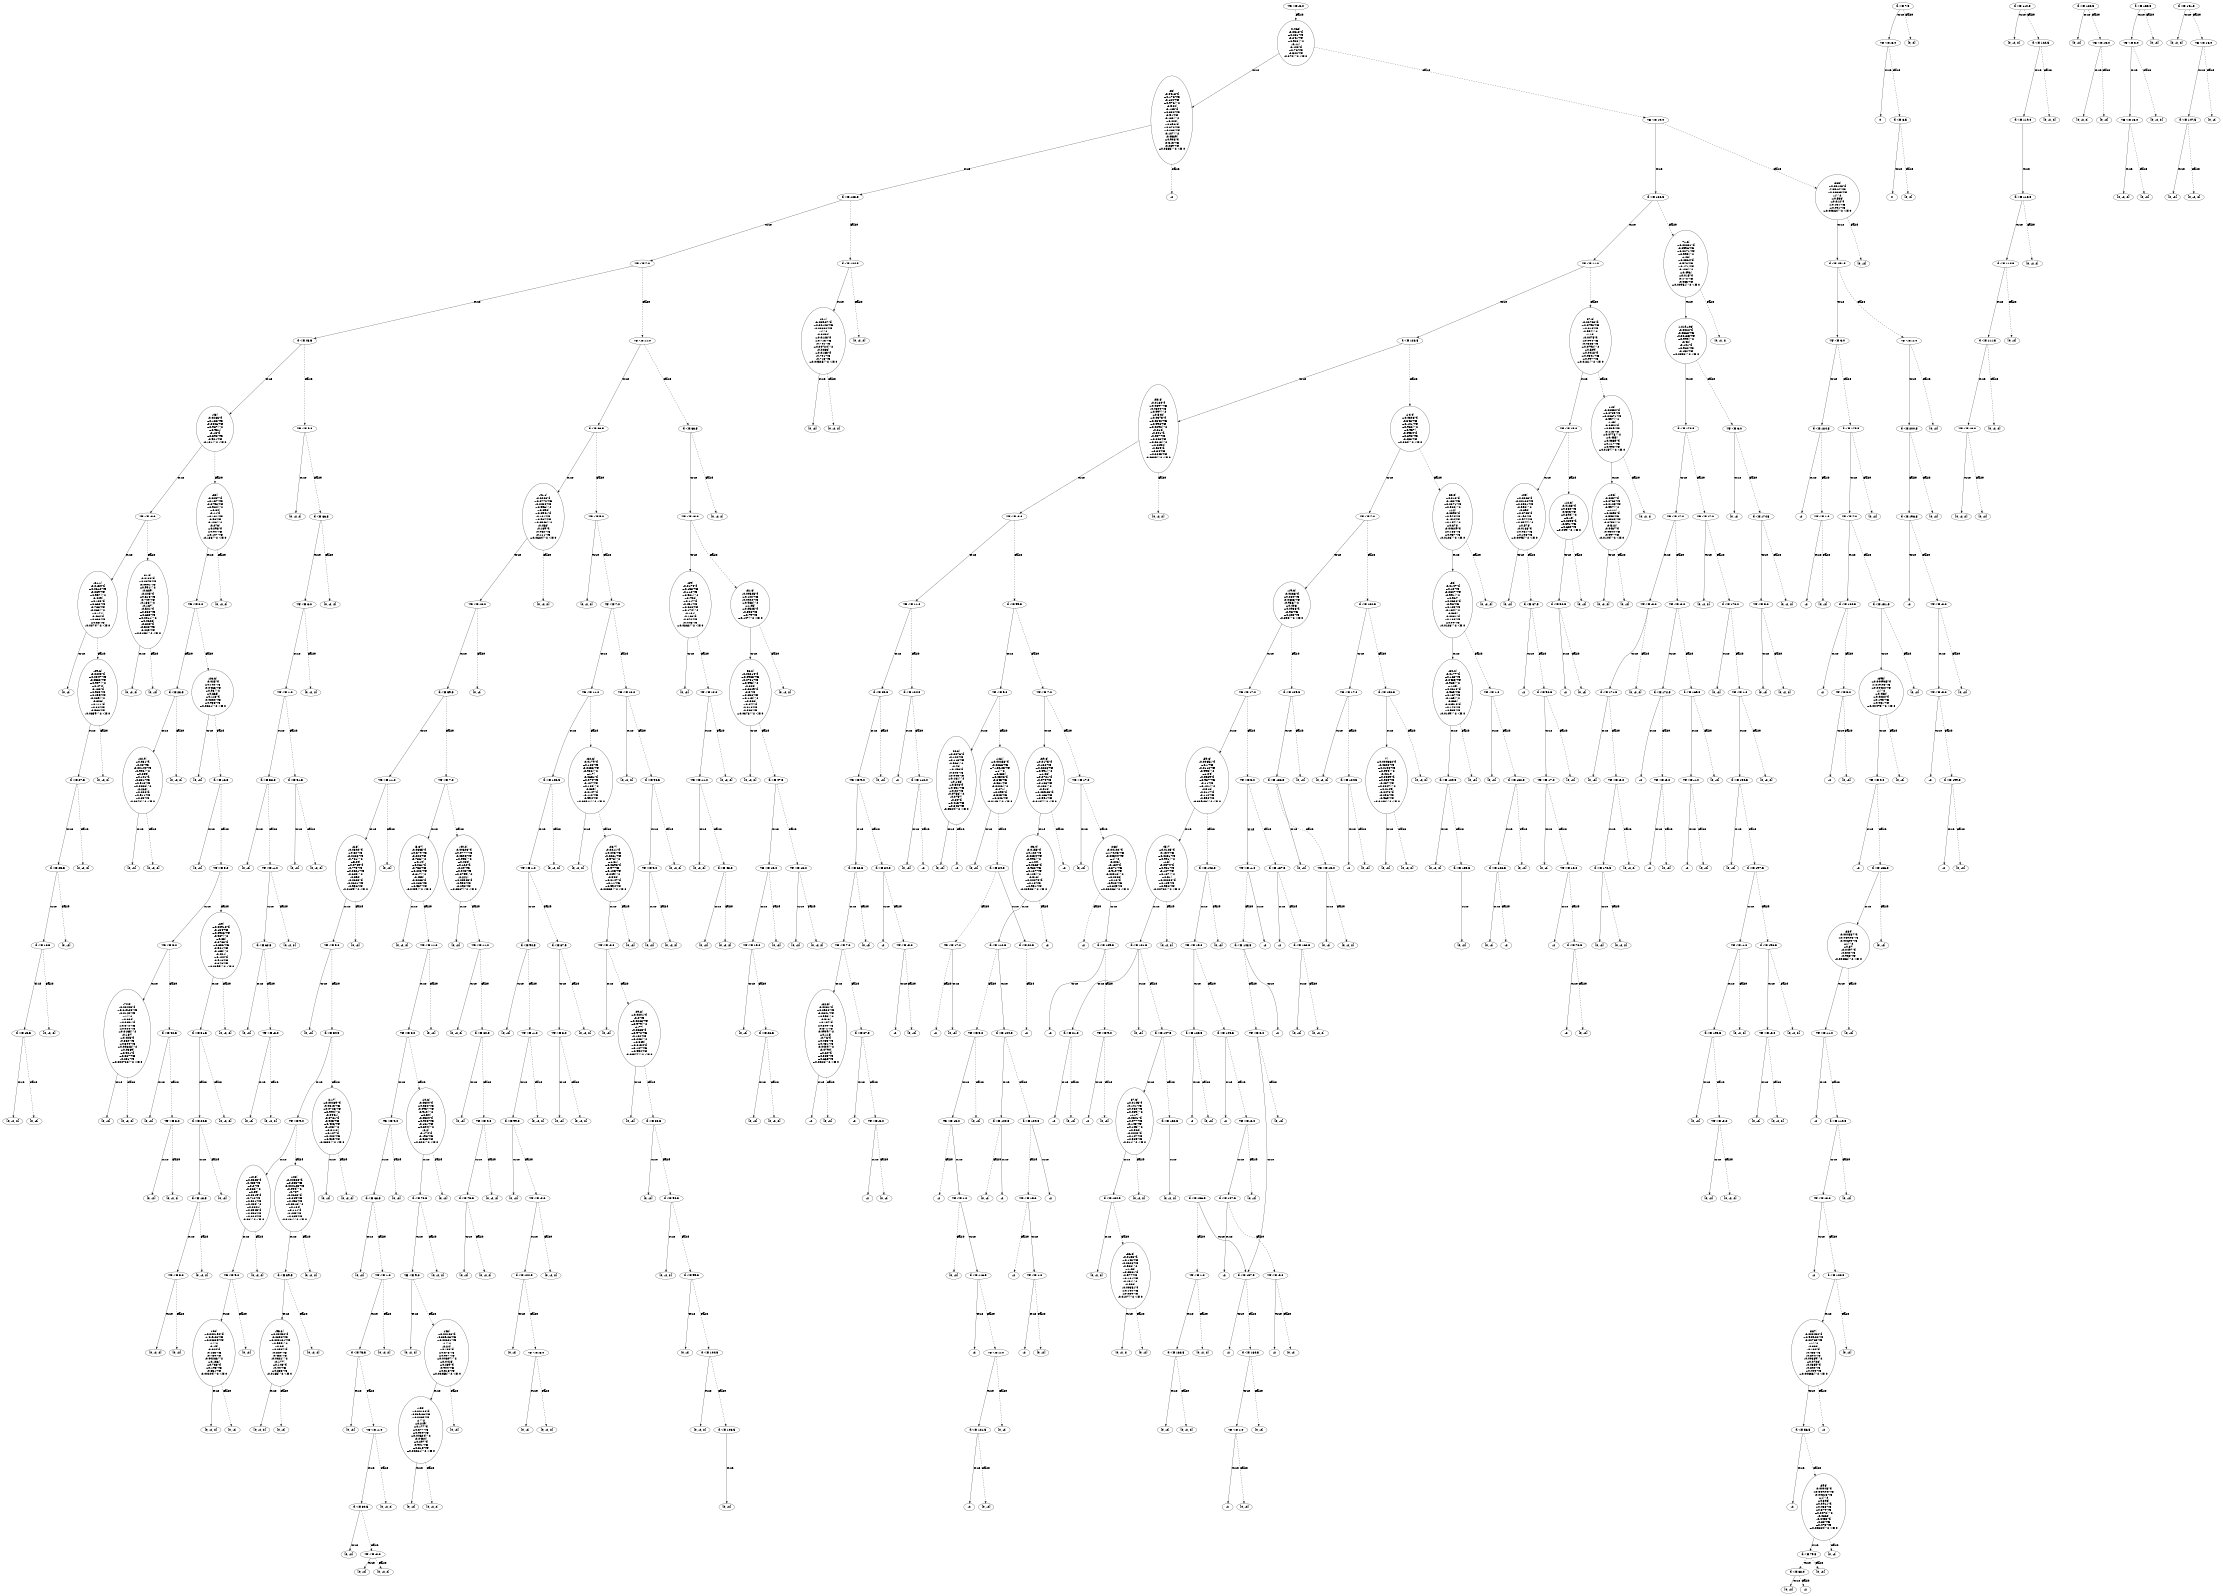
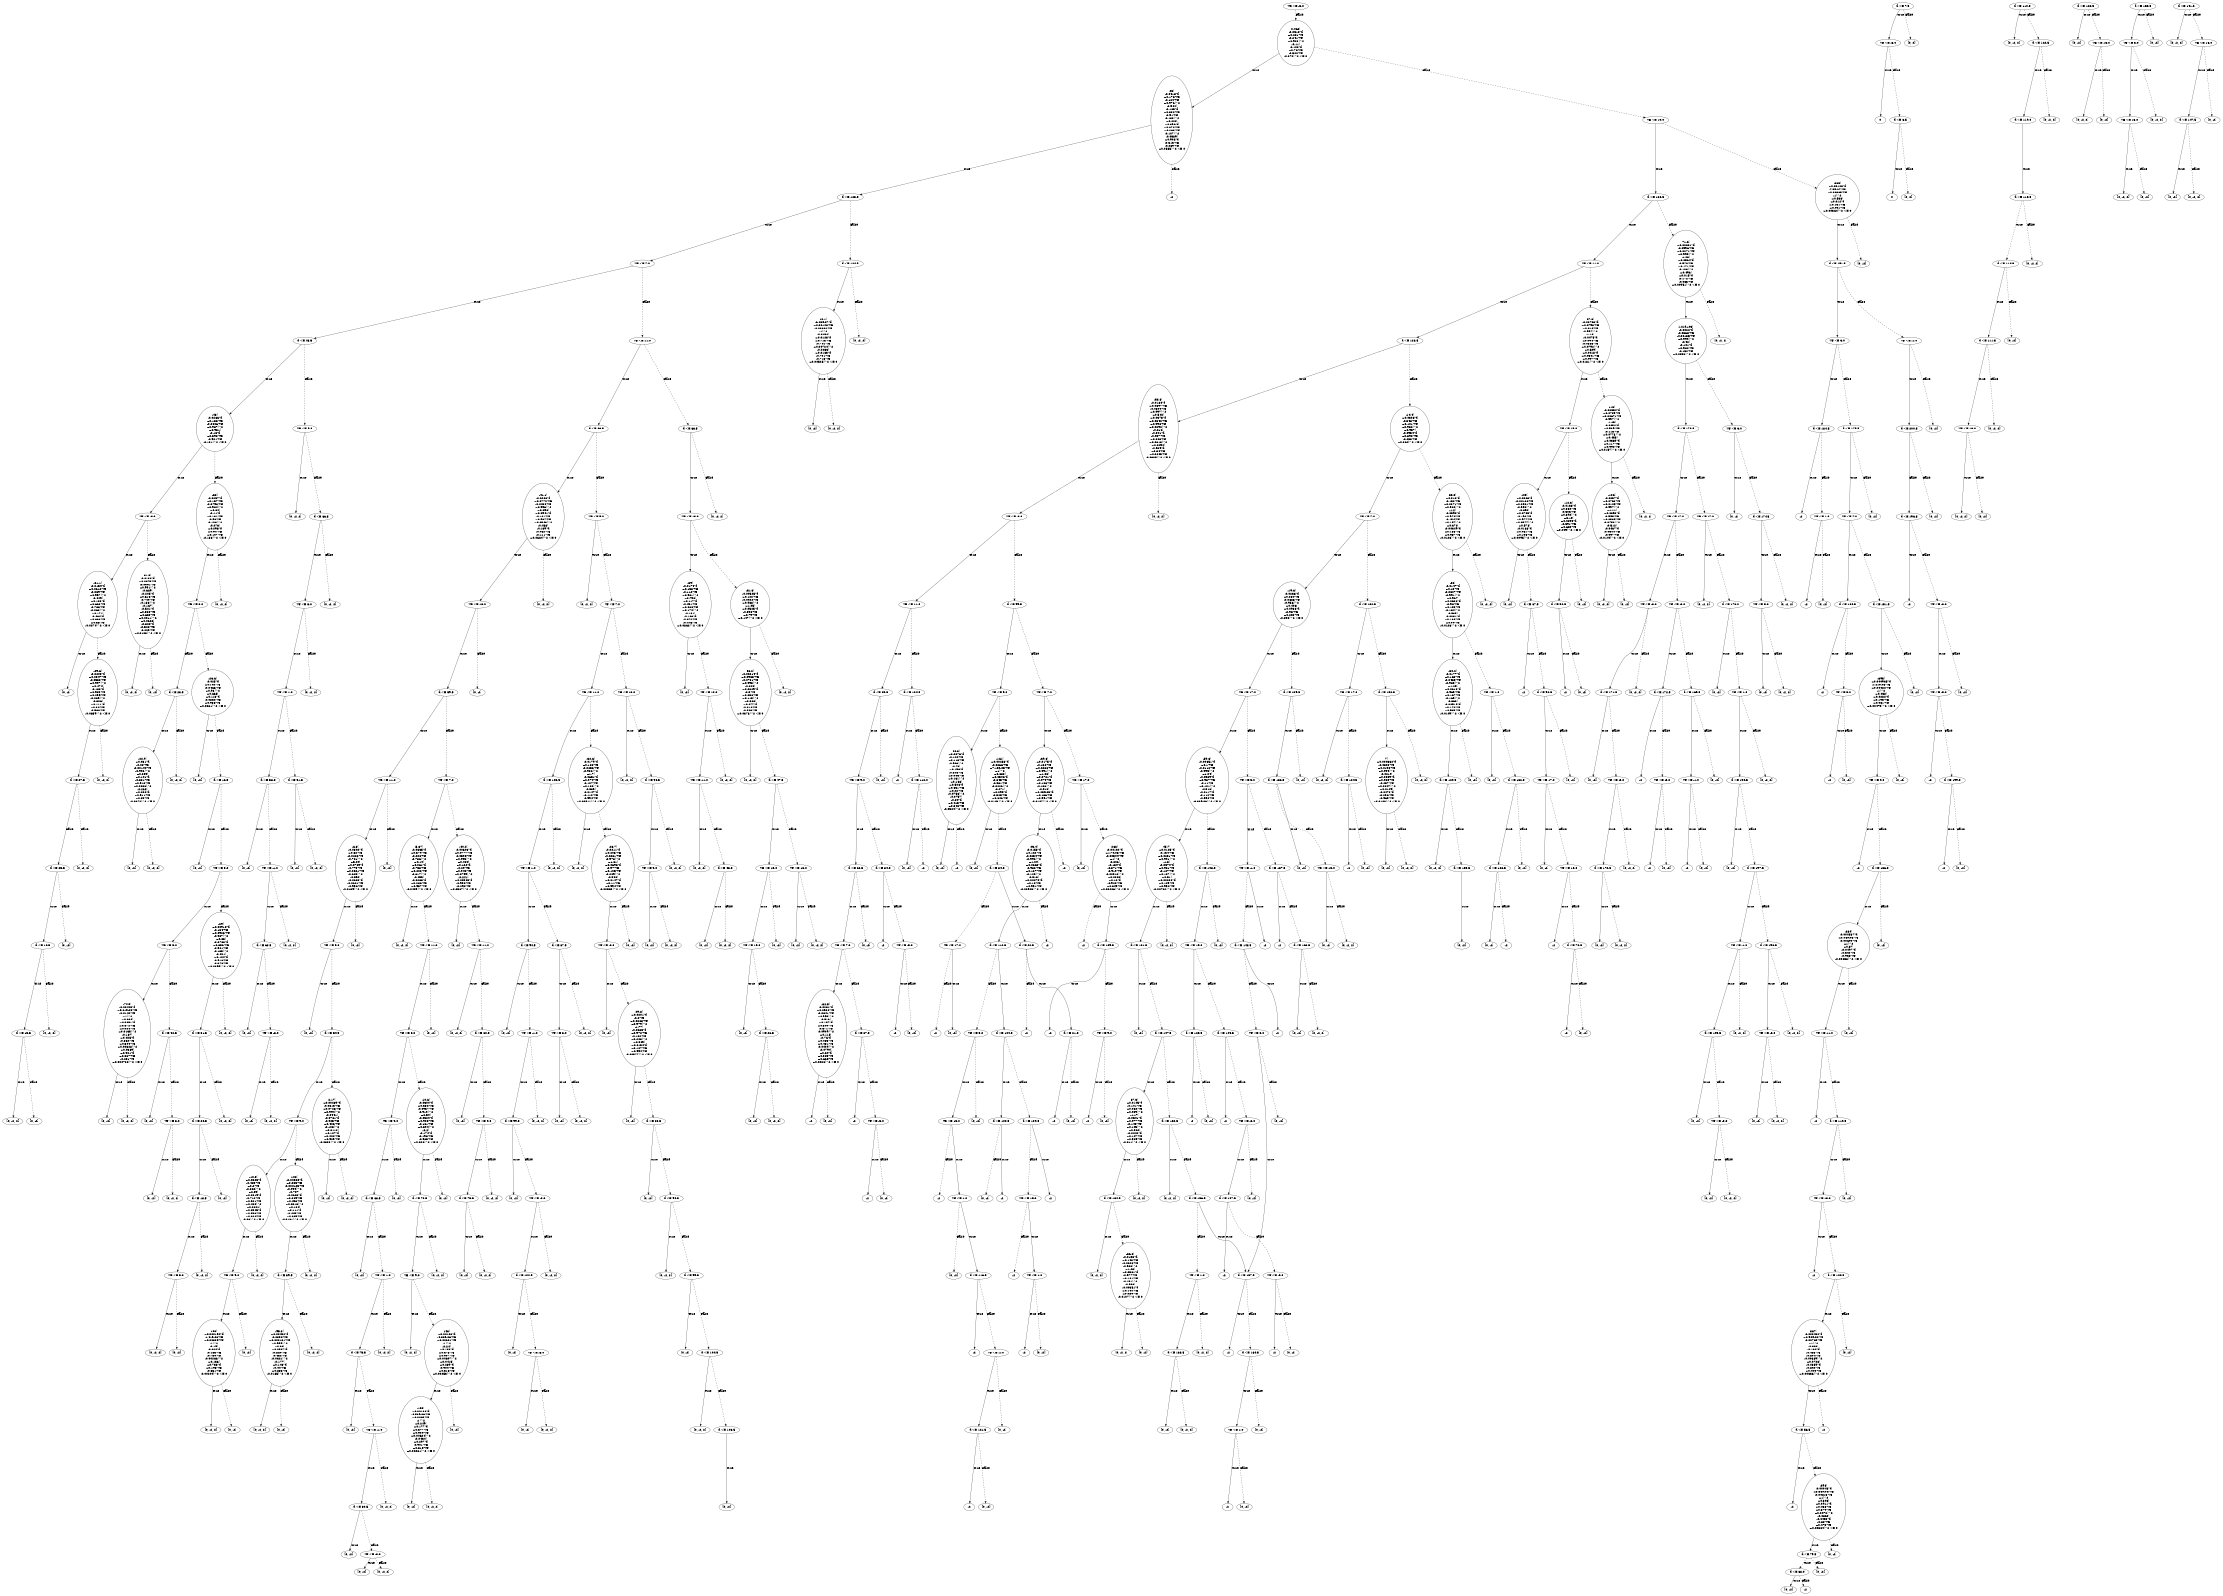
edge "d <= 115.5" -> "d <= 114.5": style solid -> dashed
edge "d <= 27.5" -> "d <= 25.5": label "True" -> "False"
edge "d <= 131.5" -> "d <= 21.5": now "d <= 22.5" -> "d <= 21.5"
edge "d <= 31.5" -> "d <= 20.5": label "False" -> "True"
edge "d <= 152.5" -> "d <= 156.5": added, label "False"
